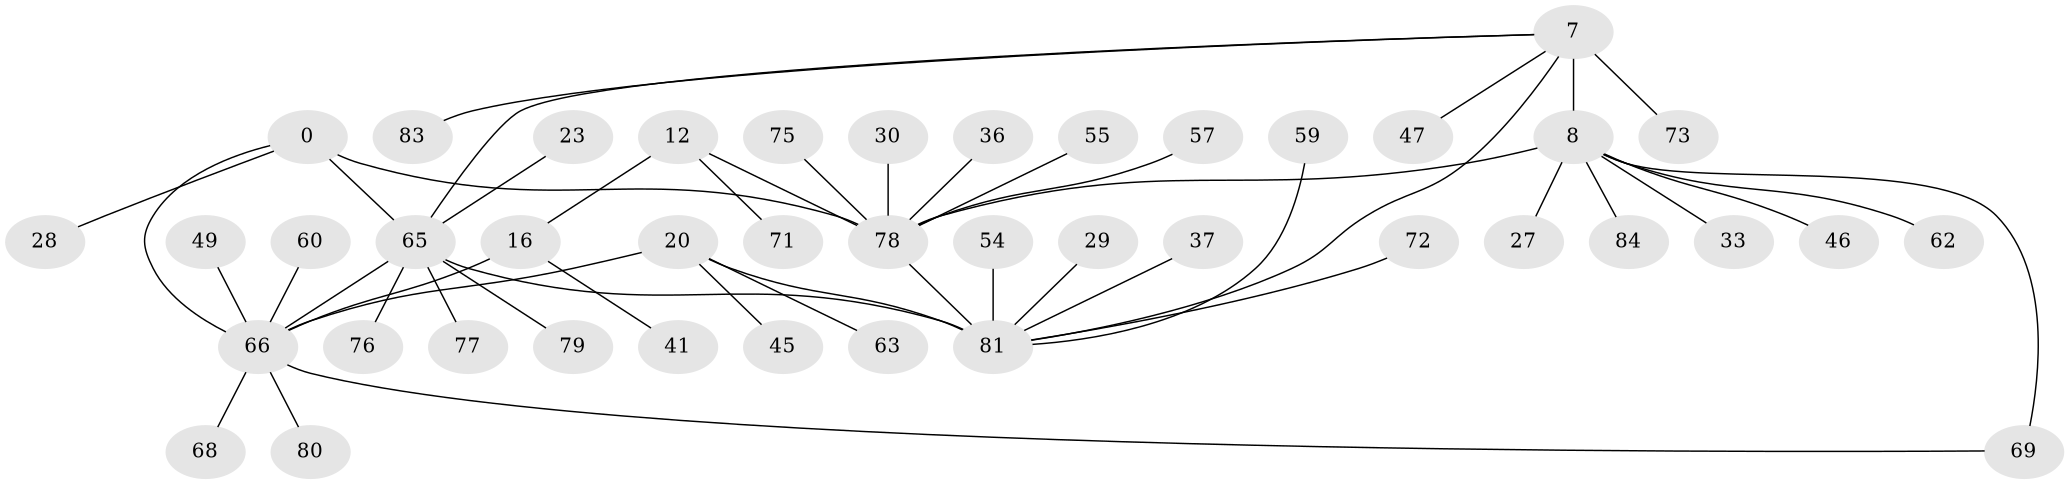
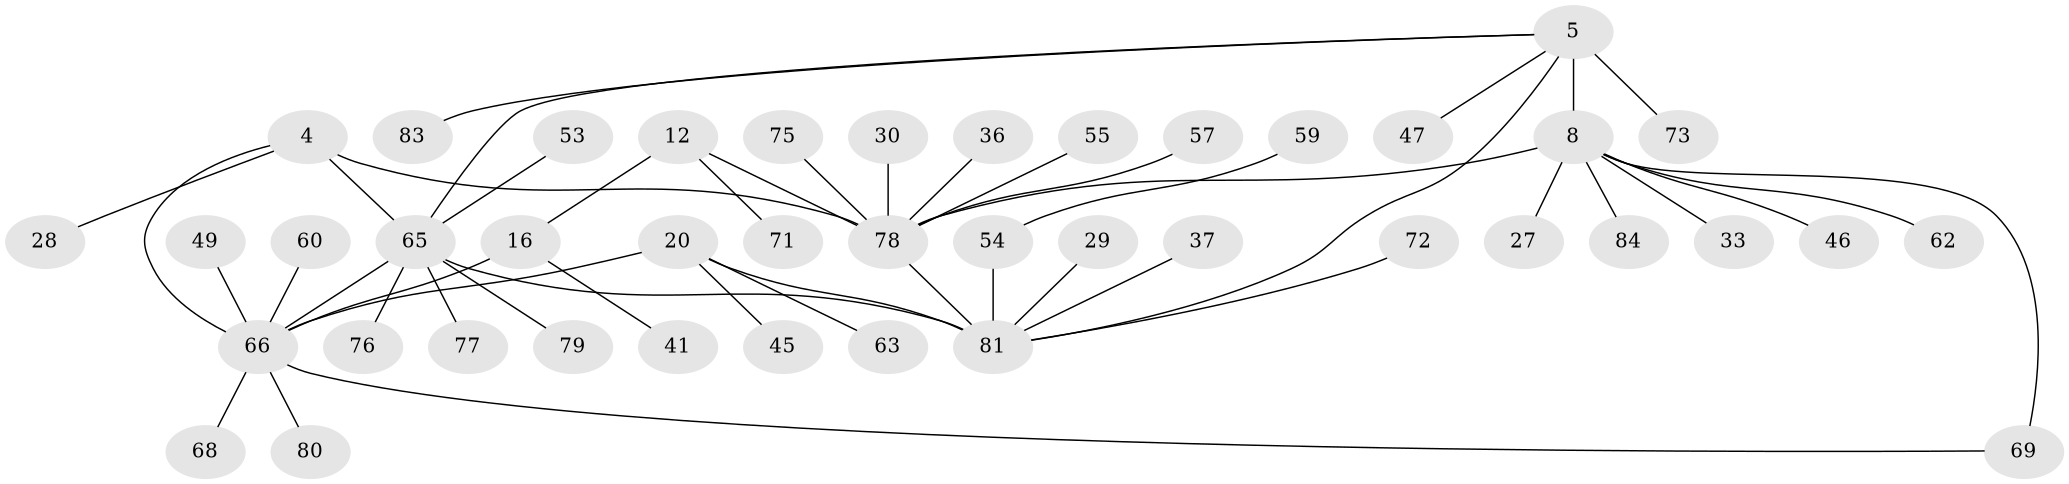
node "7": label "7" -> "5"
node "0": label "0" -> "4"
node "23": label "23" -> "53"
edge "59" -- "81": now "59" -- "54"
